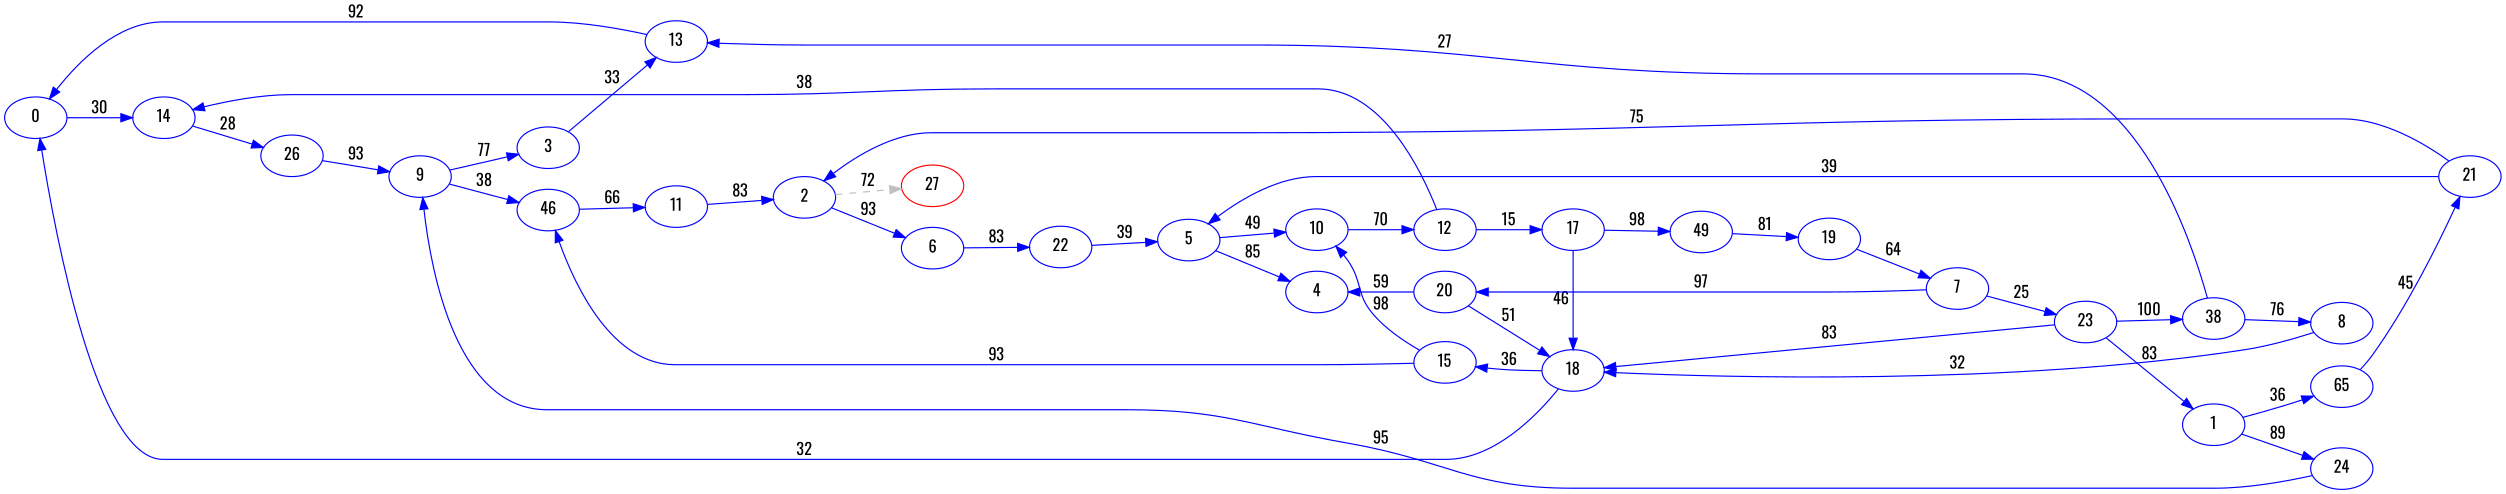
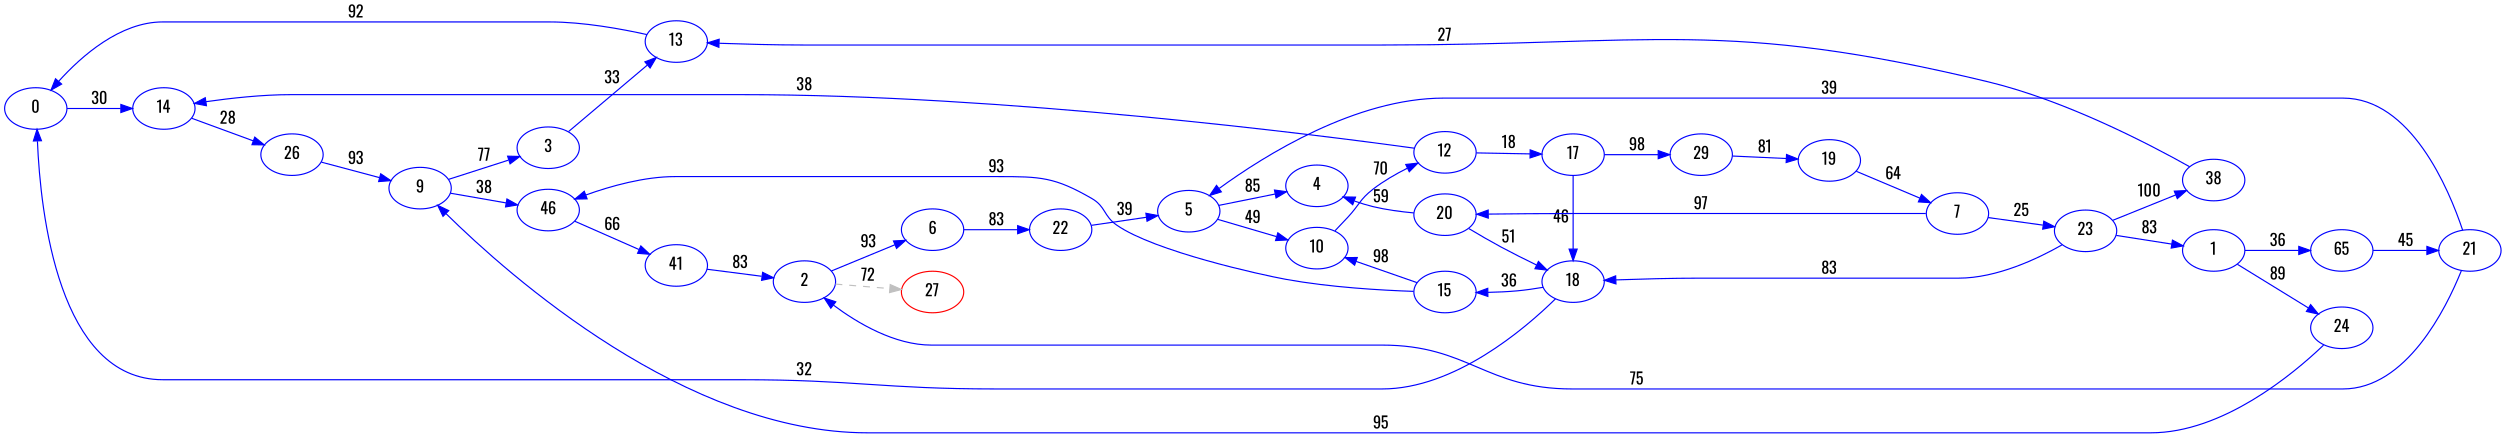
node "11": label "11" -> "41"
edge "12" -> "17": label "15" -> "18"
node "49": label "49" -> "29"
node "8": removed
